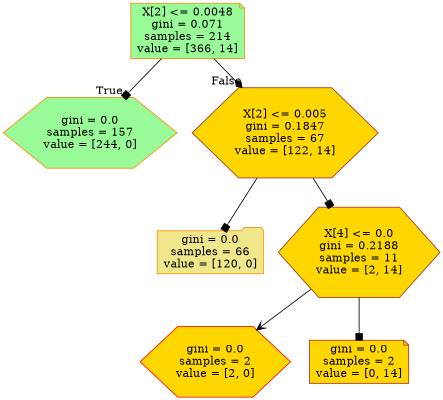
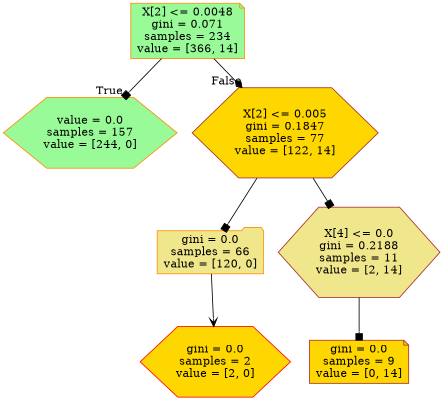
node "X[2] <= 0.0048 gini = 0.071 samples = 214 value = [366, 14]": label "X[2] <= 0.0048 gini = 0.071 samples = 214 value = [366, 14]" -> "X[2] <= 0.0048 gini = 0.071 samples = 234 value = [366, 14]"
node "gini = 0.0 samples = 157 value = [244, 0]": label "gini = 0.0 samples = 157 value = [244, 0]" -> "value = 0.0 samples = 157 value = [244, 0]"
node "X[2] <= 0.005 gini = 0.1847 samples = 67 value = [122, 14]": label "X[2] <= 0.005 gini = 0.1847 samples = 67 value = [122, 14]" -> "X[2] <= 0.005 gini = 0.1847 samples = 77 value = [122, 14]"
node "X[4] <= 0.0 gini = 0.2188 samples = 11 value = [2, 14]": fillcolor gold -> khaki
edge "X[4] <= 0.0 gini = 0.2188 samples = 11 value = [2, 14]" -> "gini = 0.0 samples = 2 value = [2, 0]": now "gini = 0.0 samples = 66 value = [120, 0]" -> "gini = 0.0 samples = 2 value = [2, 0]"
node "gini = 0.0 samples = 2 value = [0, 14]": label "gini = 0.0 samples = 2 value = [0, 14]" -> "gini = 0.0 samples = 9 value = [0, 14]"
